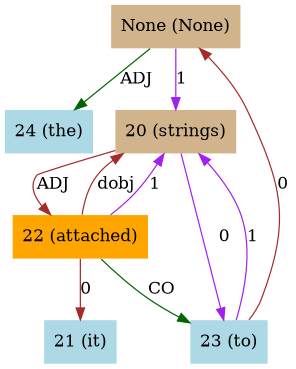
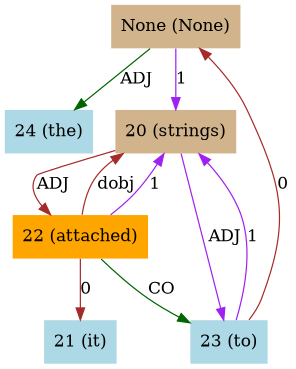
edge "20 (strings)" -> "23 (to)": label "0" -> "ADJ"
